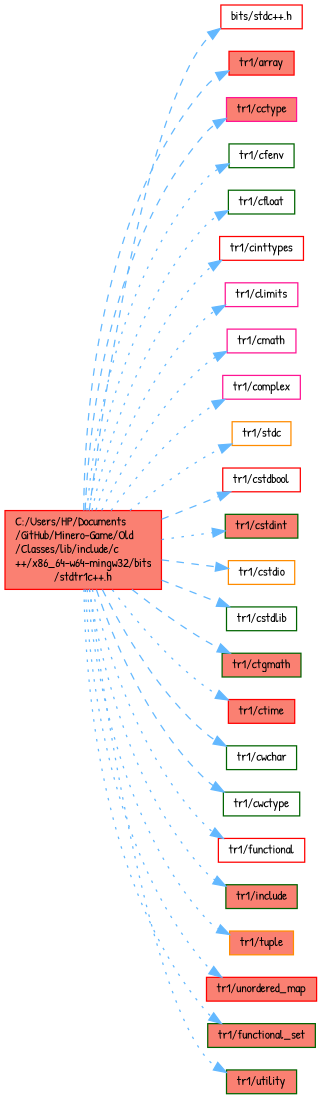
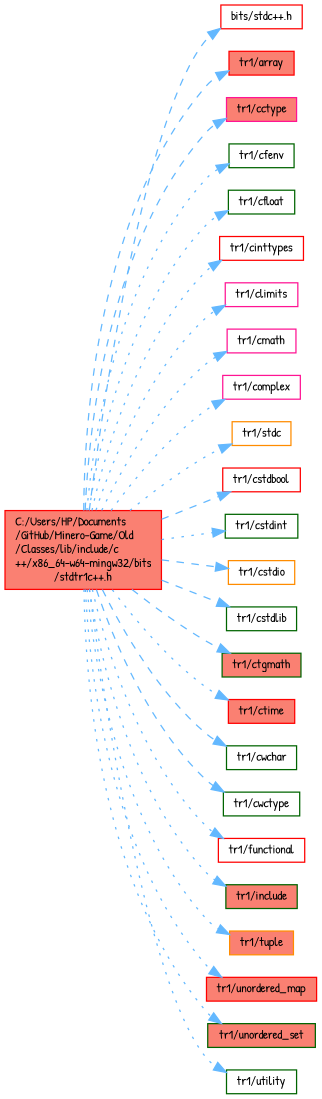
node "tr1/cstdint": fillcolor salmon -> white
node "tr1/functional_set": label "tr1/functional_set" -> "tr1/unordered_set"
node "tr1/utility": fillcolor salmon -> white
